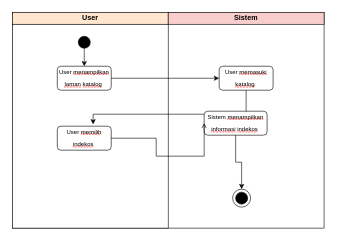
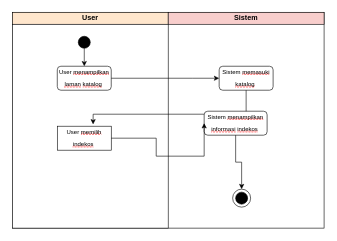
node "User memasuki katalog": label "User memasuki katalog" -> "Sistem memasuki katalog"
edge "User memilih indekos" -> "Sistem menampilkan informasi indekos": arrowhead open -> classic
node "User memilih indekos": shape rounded rectangle -> rectangle
